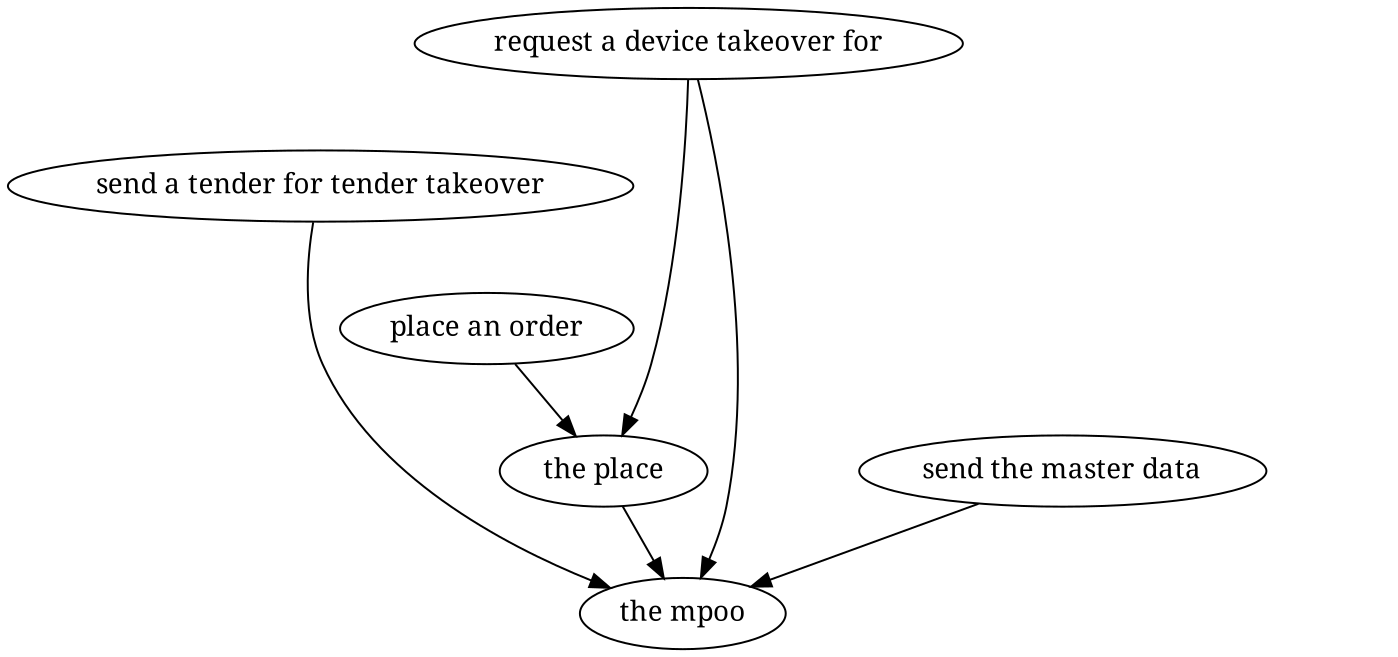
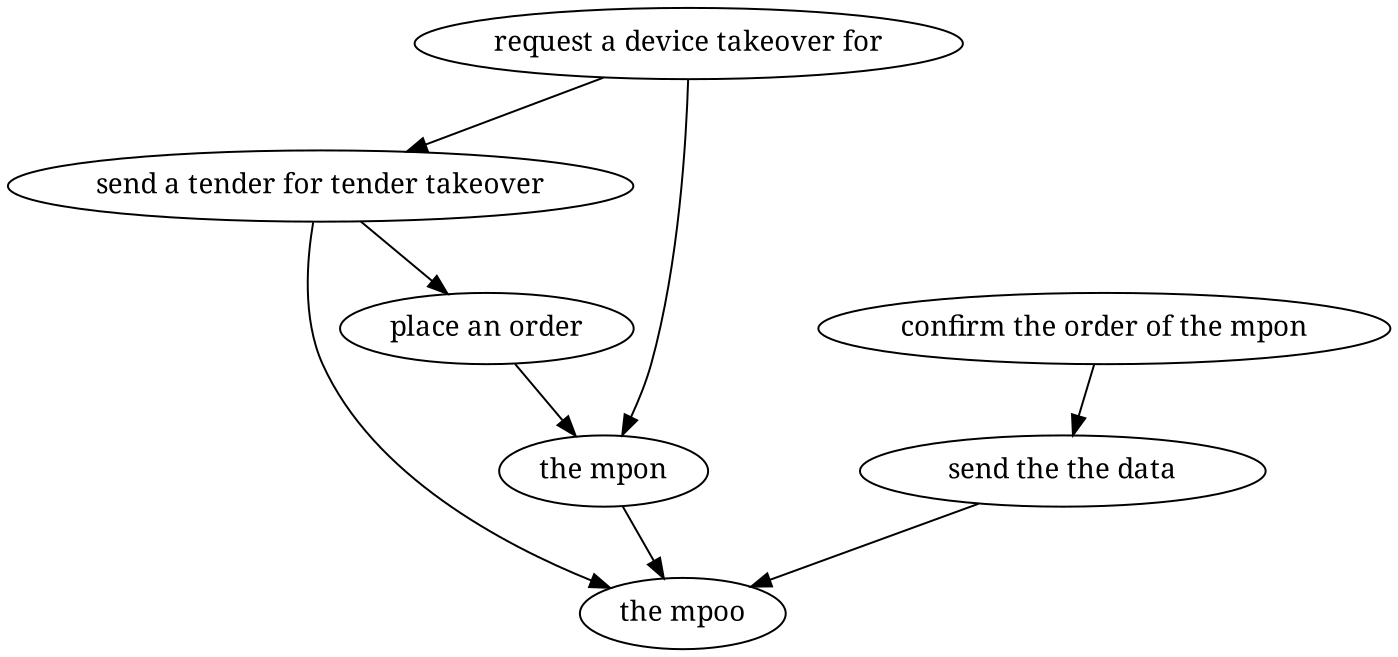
edge "send a tender for tender takeover" -> "place an order": added
edge "request a device takeover for" -> "the mpoo": now "request a device takeover for" -> "send a tender for tender takeover"
node "confirm the order of the mpon": added
node "the place": label "the place" -> "the mpon"
node "send the master data": label "send the master data" -> "send the the data"
